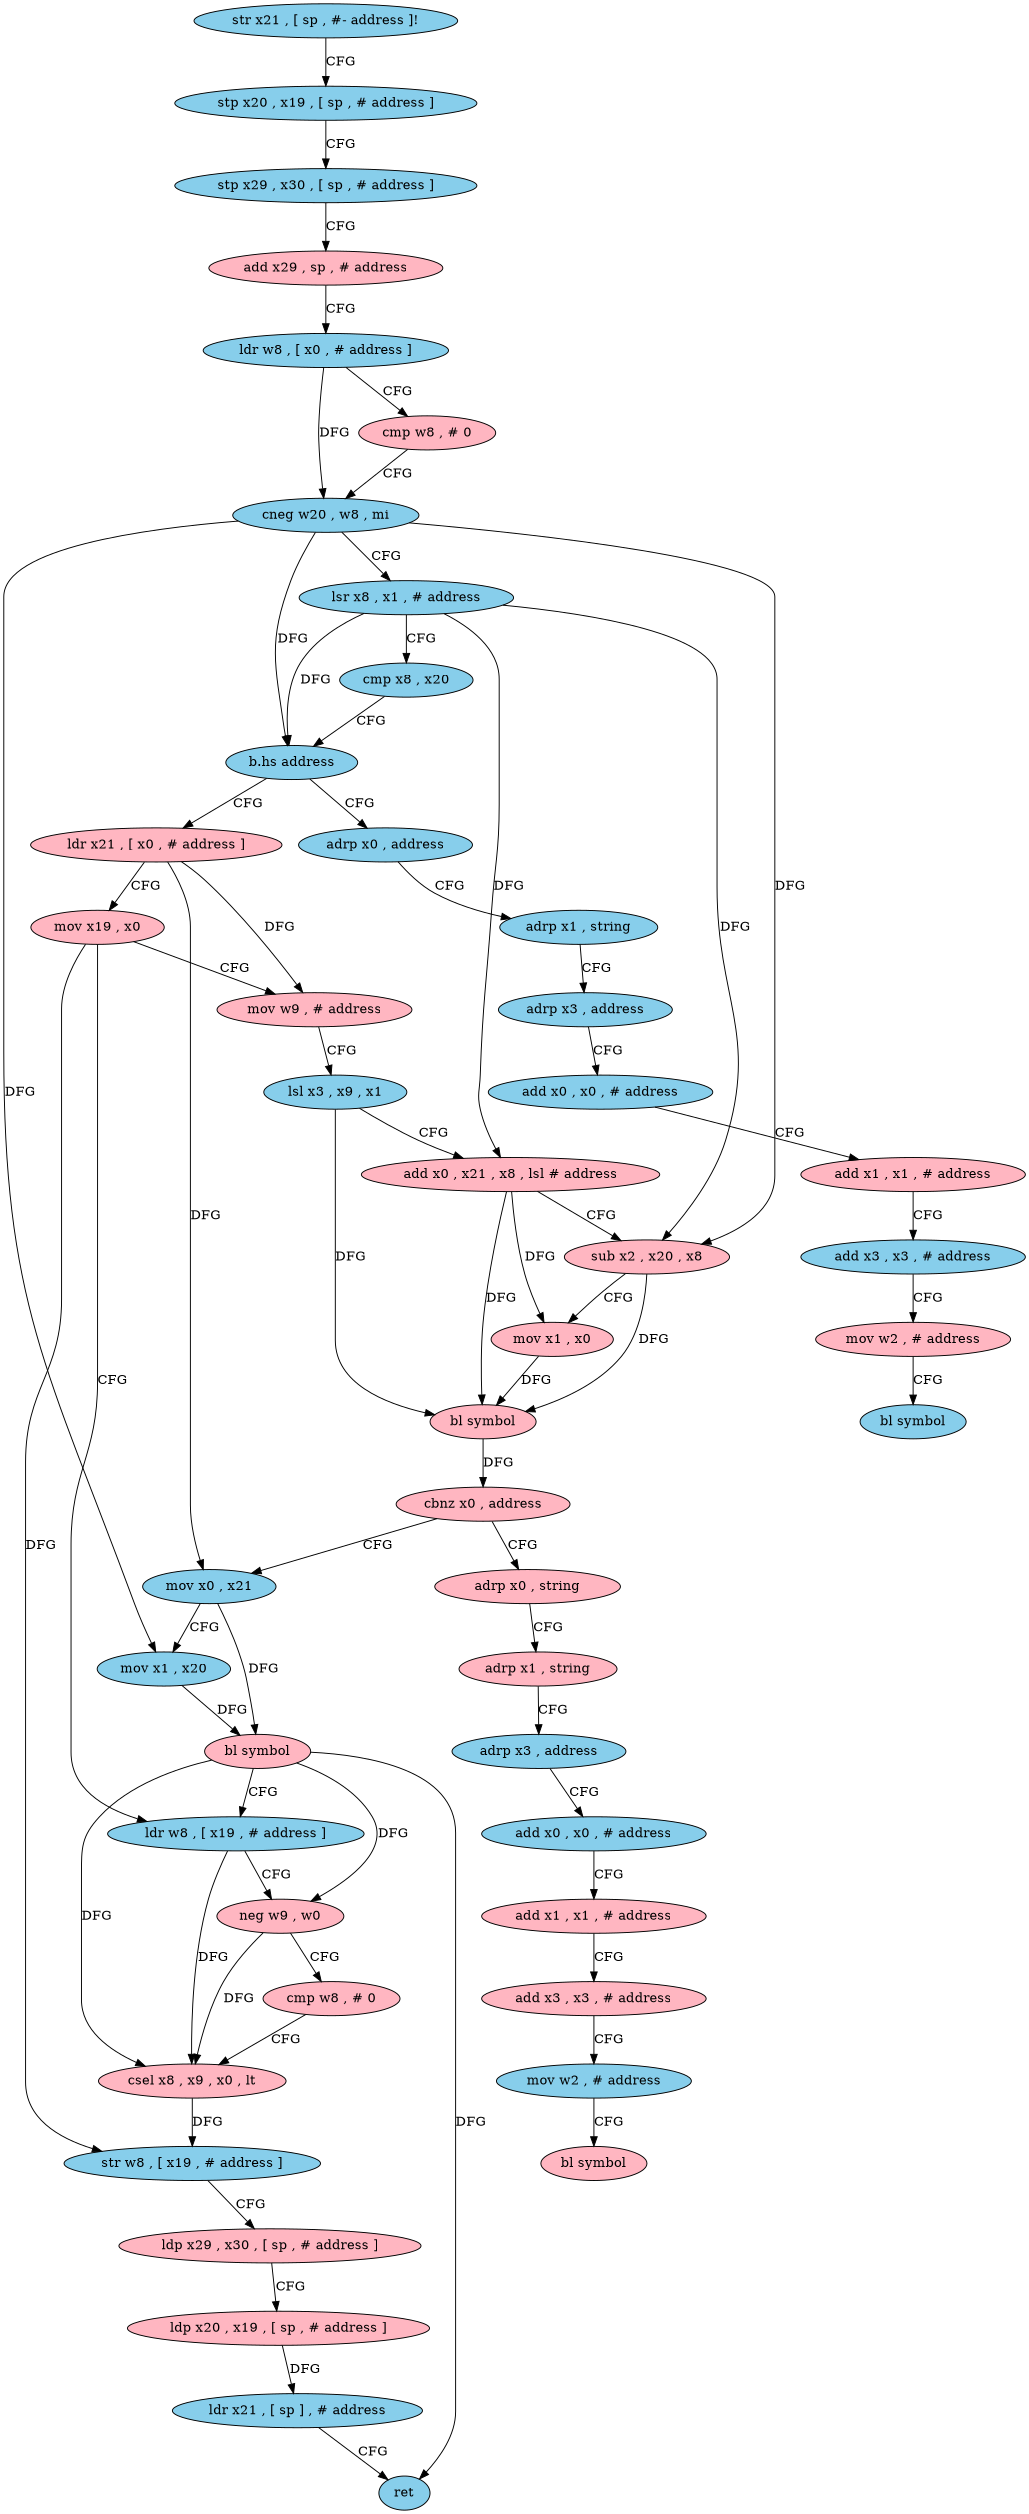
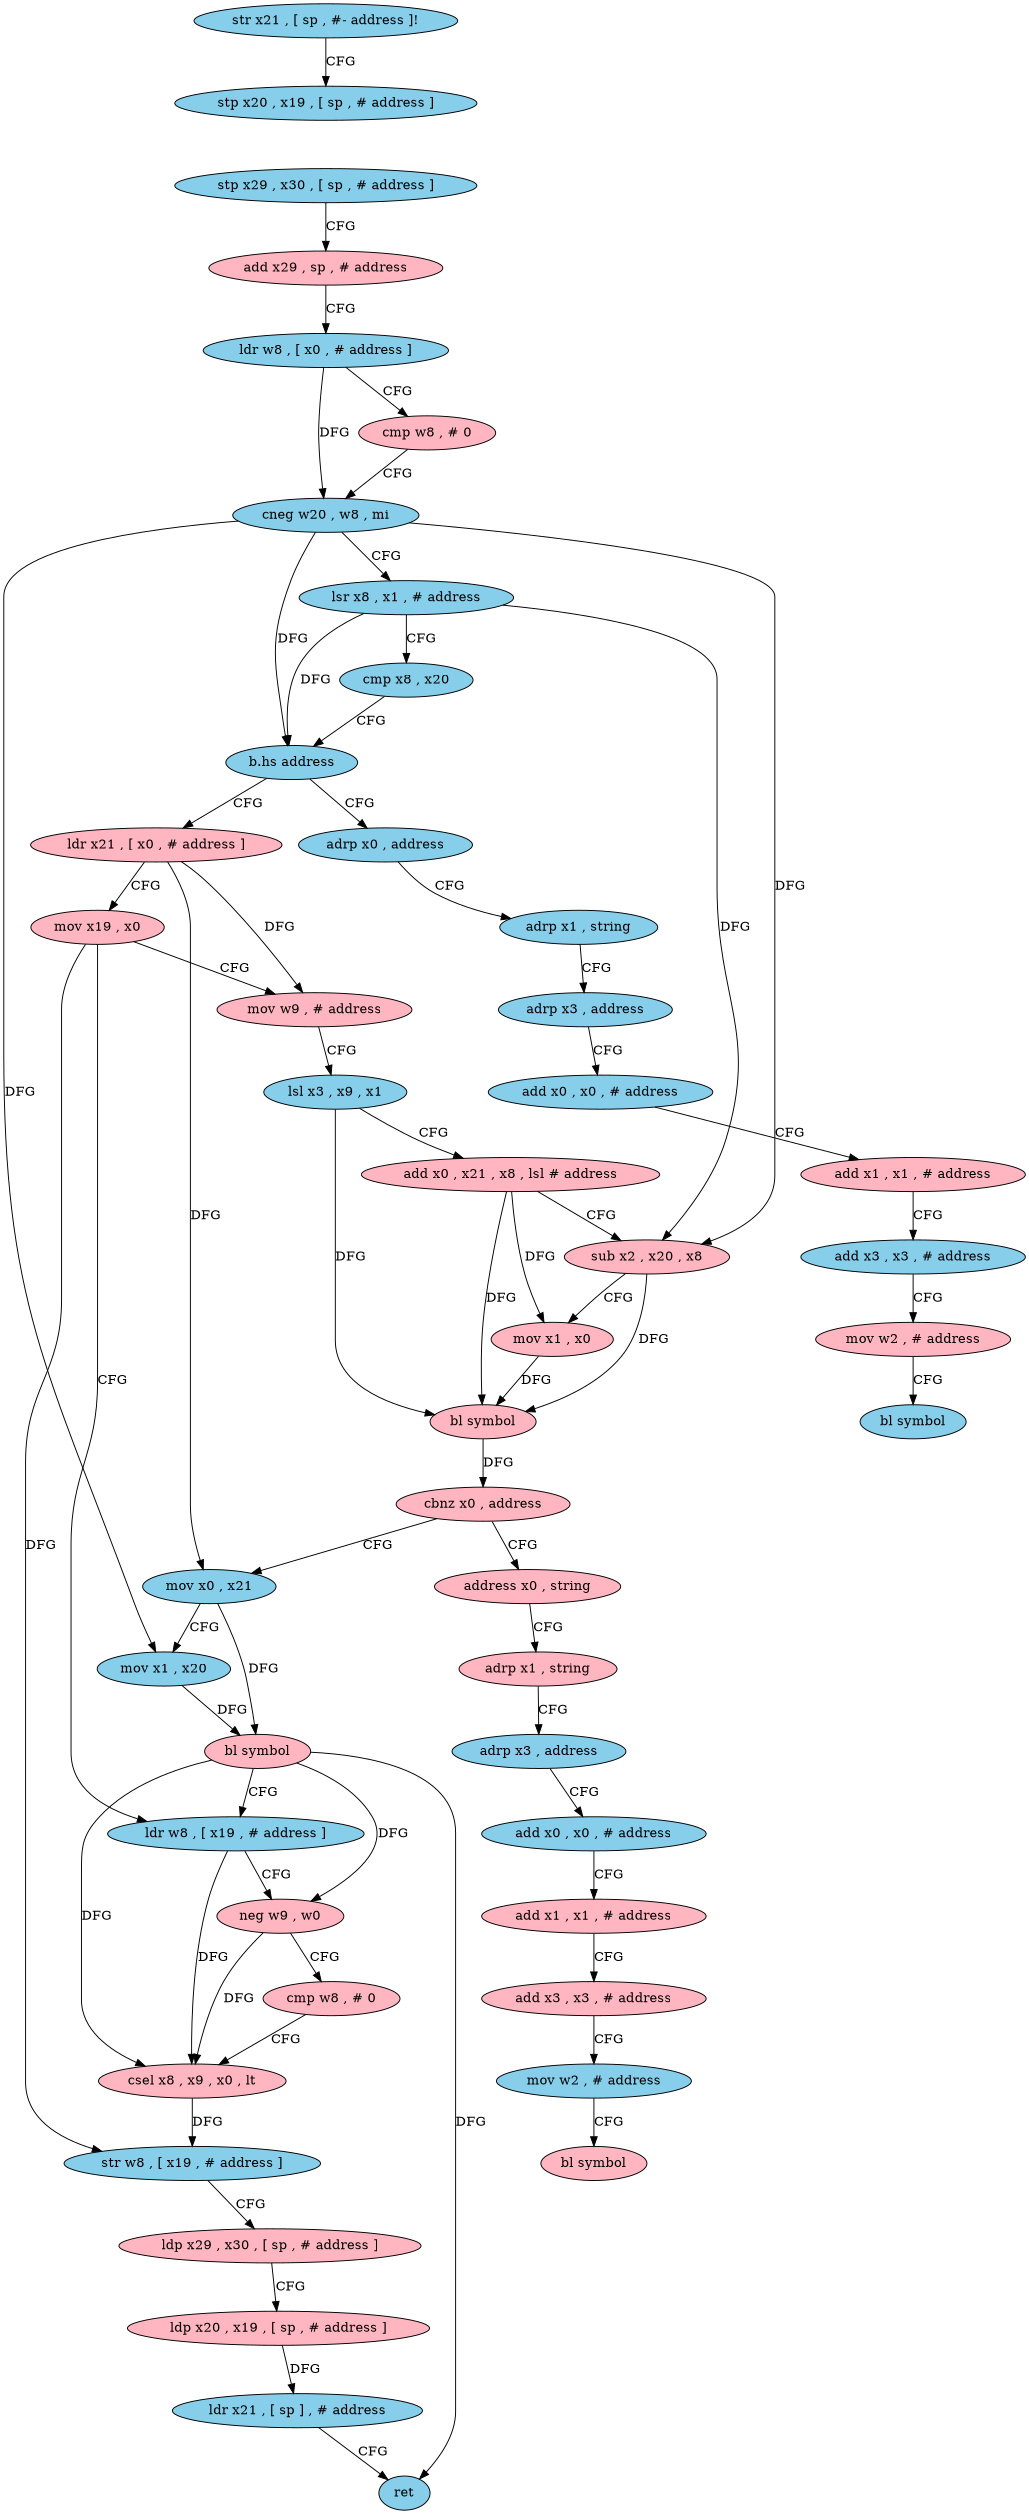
edge "stp x20 , x19 , [ sp , # address ]" -> "stp x29 , x30 , [ sp , # address ]": removed, label "CFG"
edge "lsr x8 , x1 , # address" -> "add x0 , x21 , x8 , lsl # address": removed, label "DFG"
node "adrp x0 , string": label "adrp x0 , string" -> "address x0 , string"
